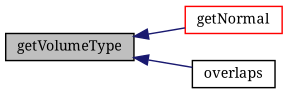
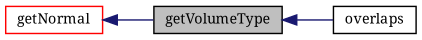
edge "getNormal" -> "getVolumeType": reversed
